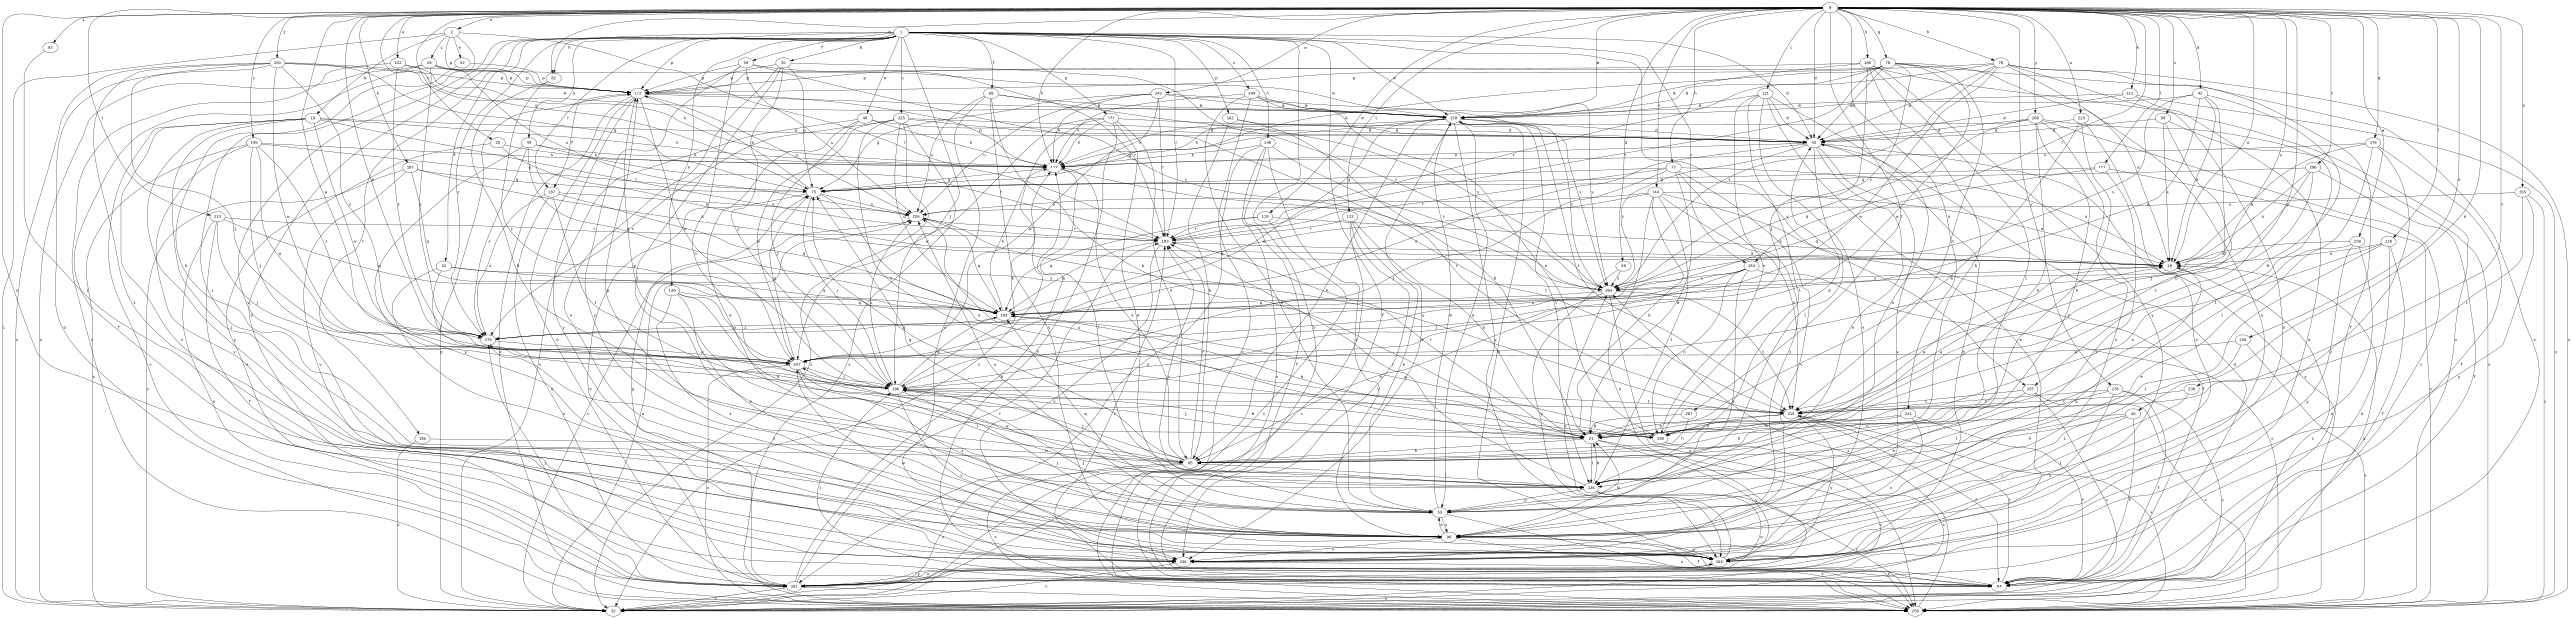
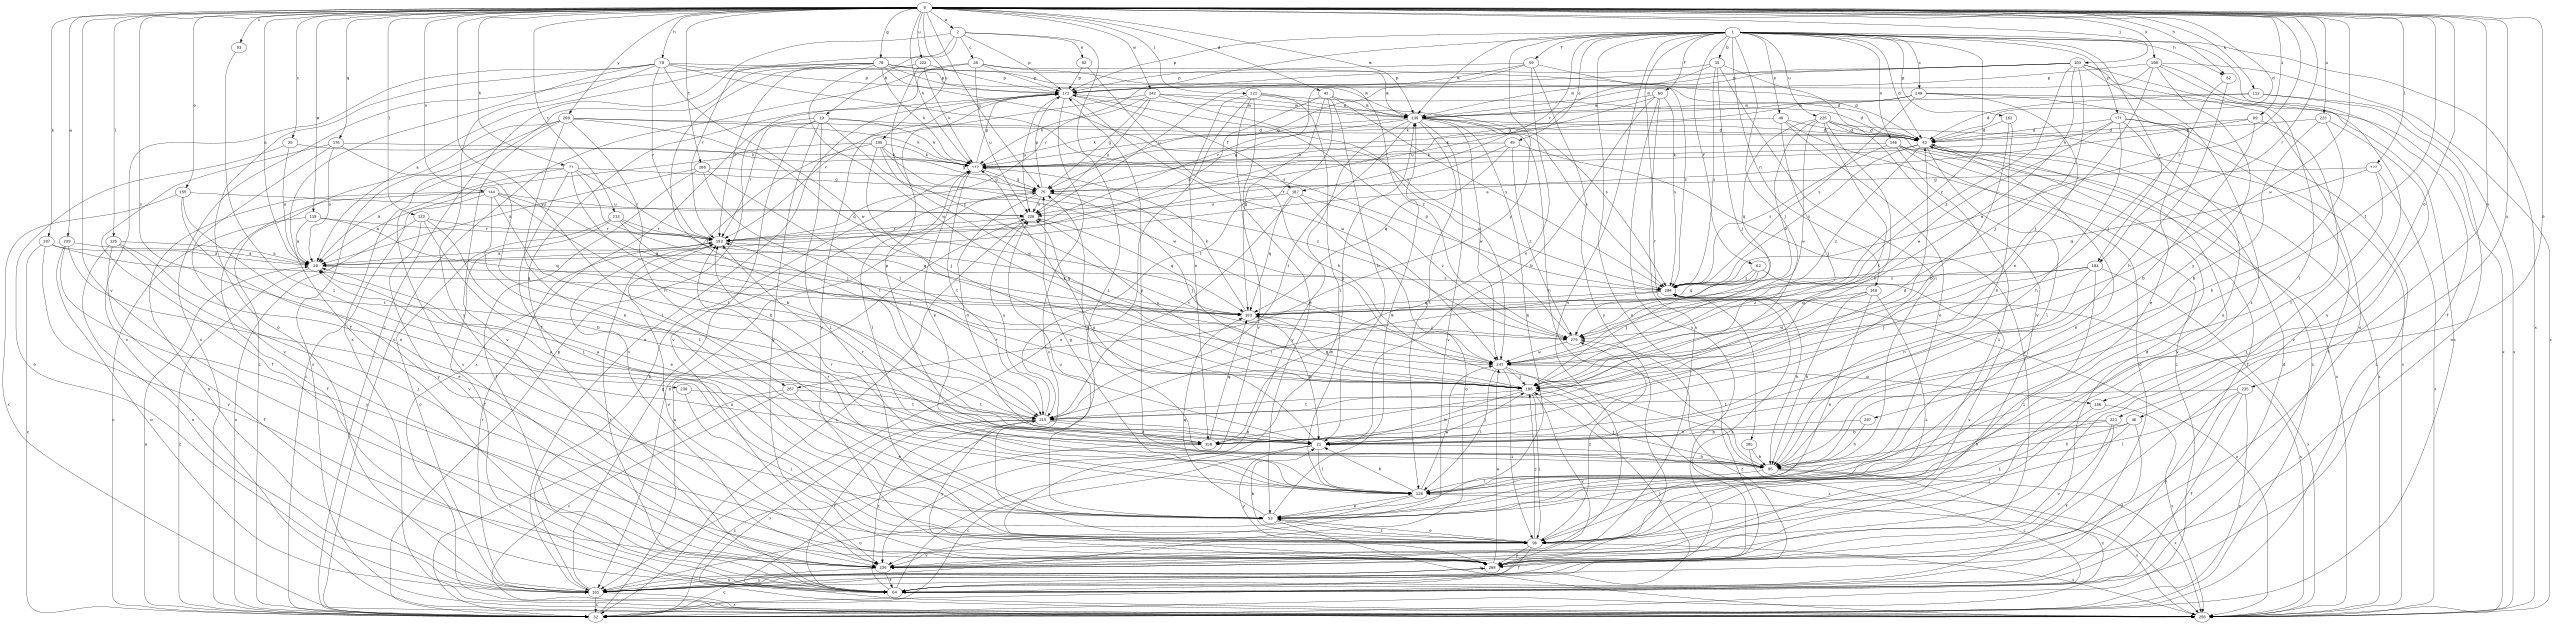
edge "279" -> "0": now "279" -> "172"
edge "107" -> "75": removed, label "g"
node "38": removed
edge "108" -> "85": label "h" -> "y"
edge "156" -> "247": reversed
